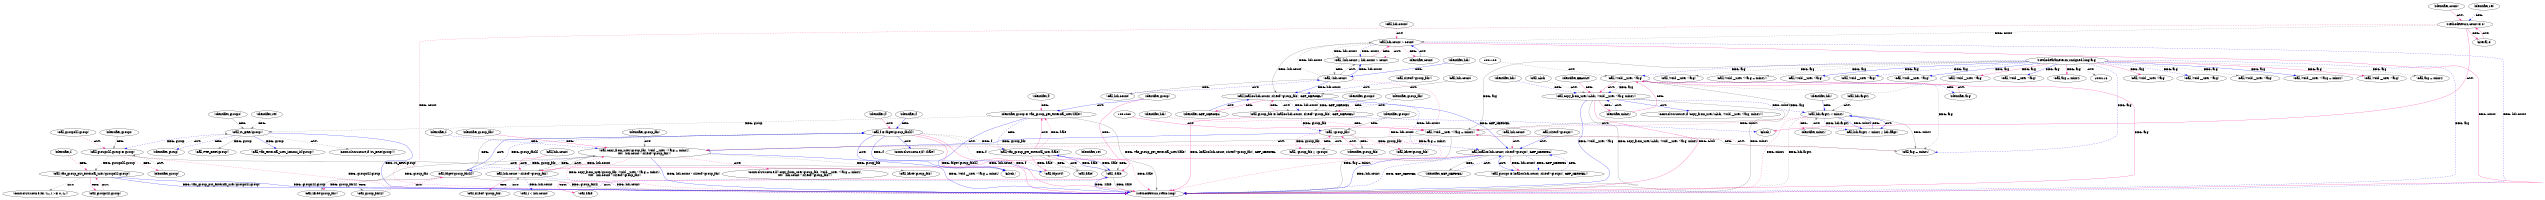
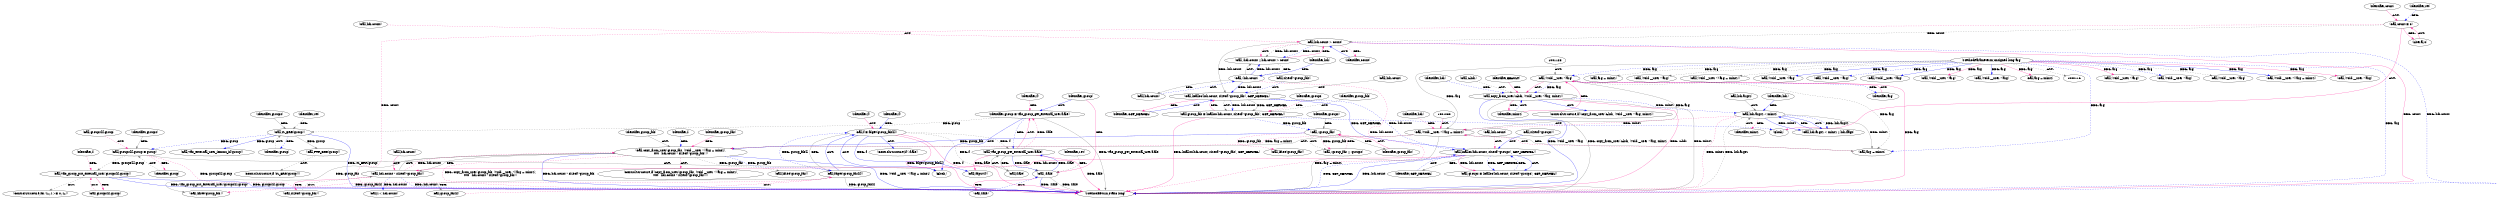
node "(MethodReturn,count = 0)": label "(MethodReturn,count = 0)" -> "(Call,count = 0)"
edge "(Call,!hdr.count)" -> "(Call,hdr.count > count)": removed, label "DDG: hdr.count"
edge "(Call,IS_ERR(group))" -> "(ControlStructure,if (IS_ERR(group)))": now "(Call,PTR_ERR(group))" -> "(ControlStructure,if (IS_ERR(group)))"
edge "(Call,vfio_group_get_external_user(f.file))" -> "(MethodReturn,static long)": style dashed -> solid
